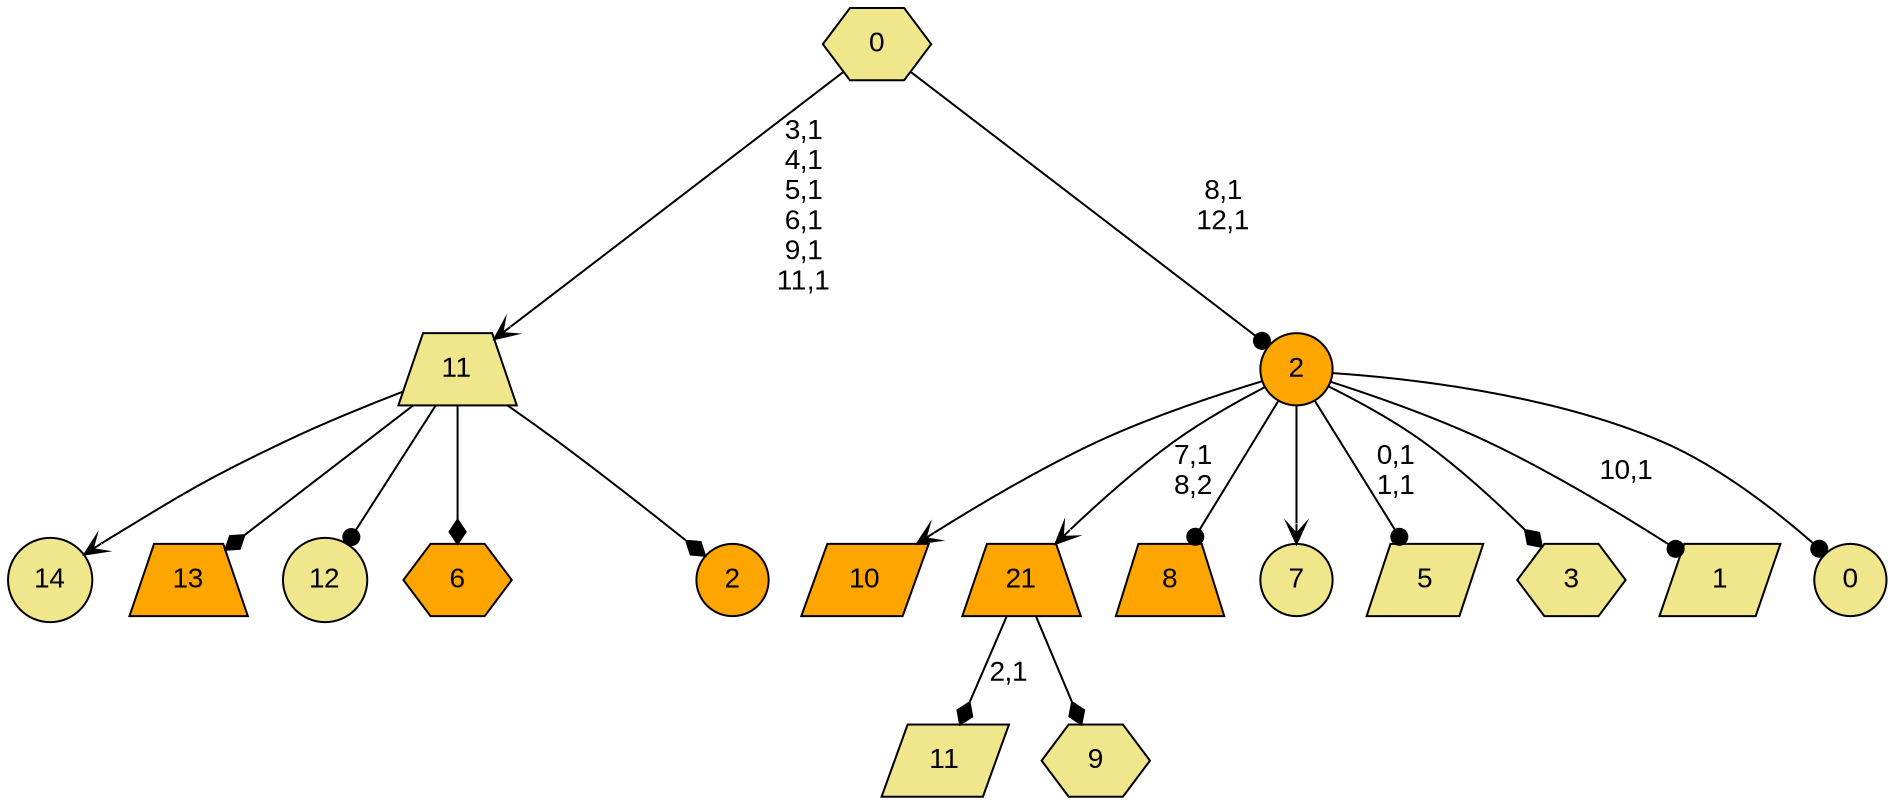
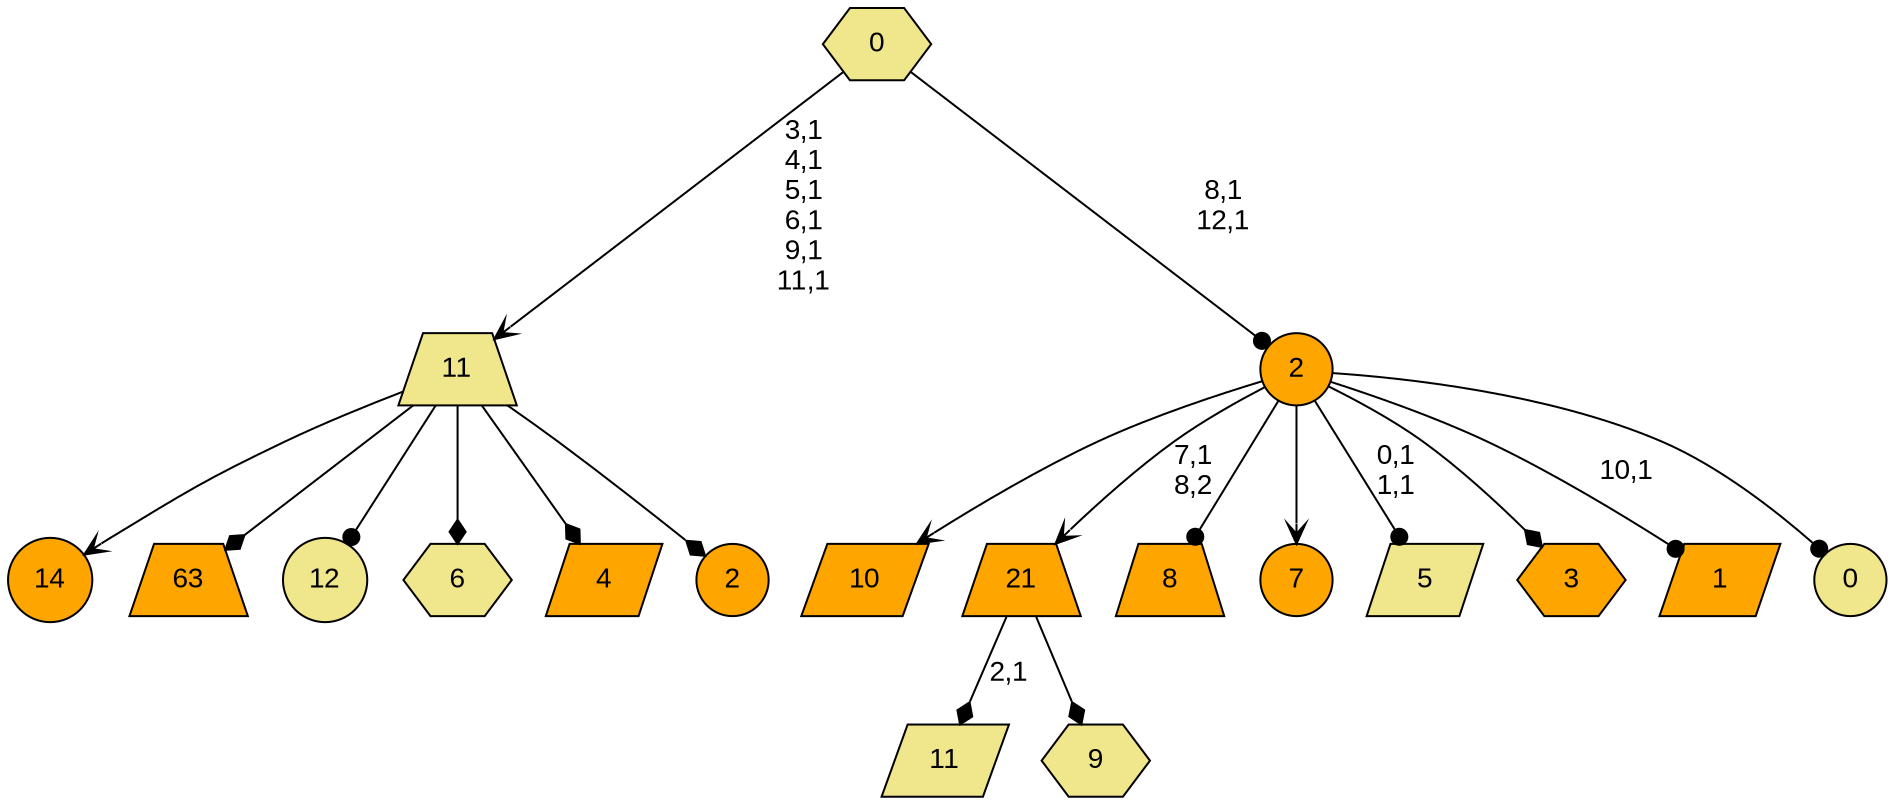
node "14": fillcolor khaki -> orange
node "13": label "13" -> "63"
node "6": fillcolor orange -> khaki
node "4": added
node "7": fillcolor khaki -> orange
node "3": fillcolor khaki -> orange
node "1": fillcolor khaki -> orange
